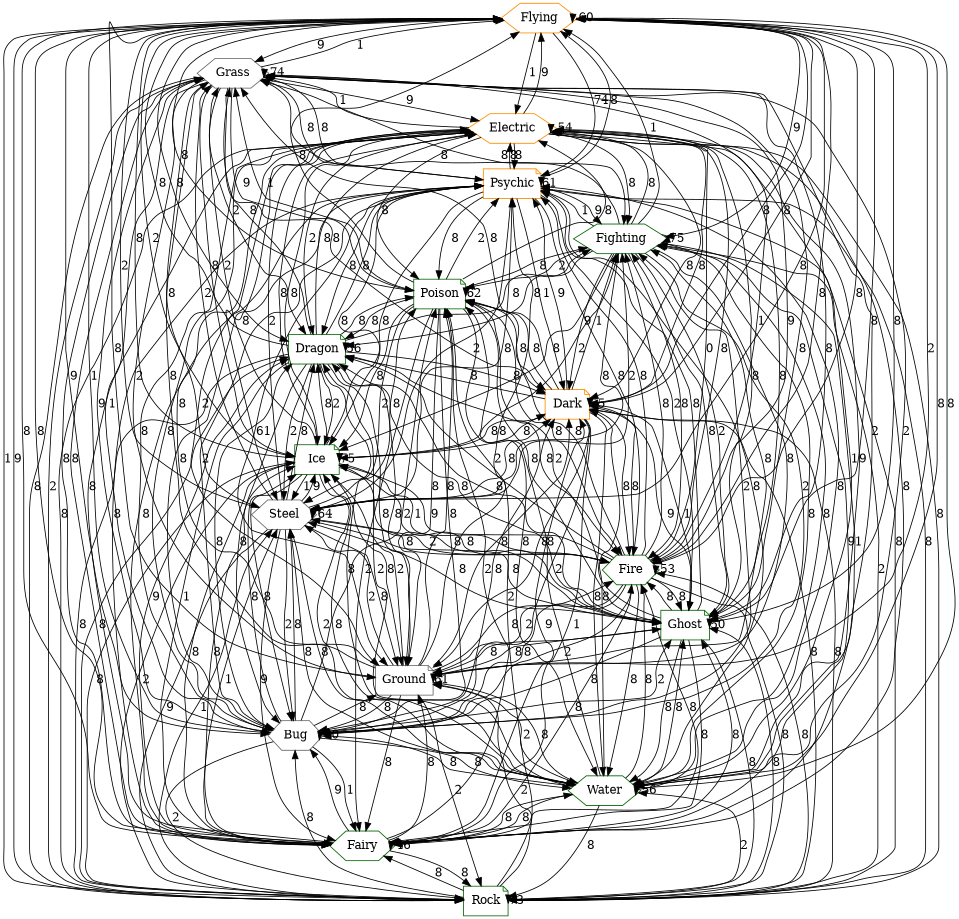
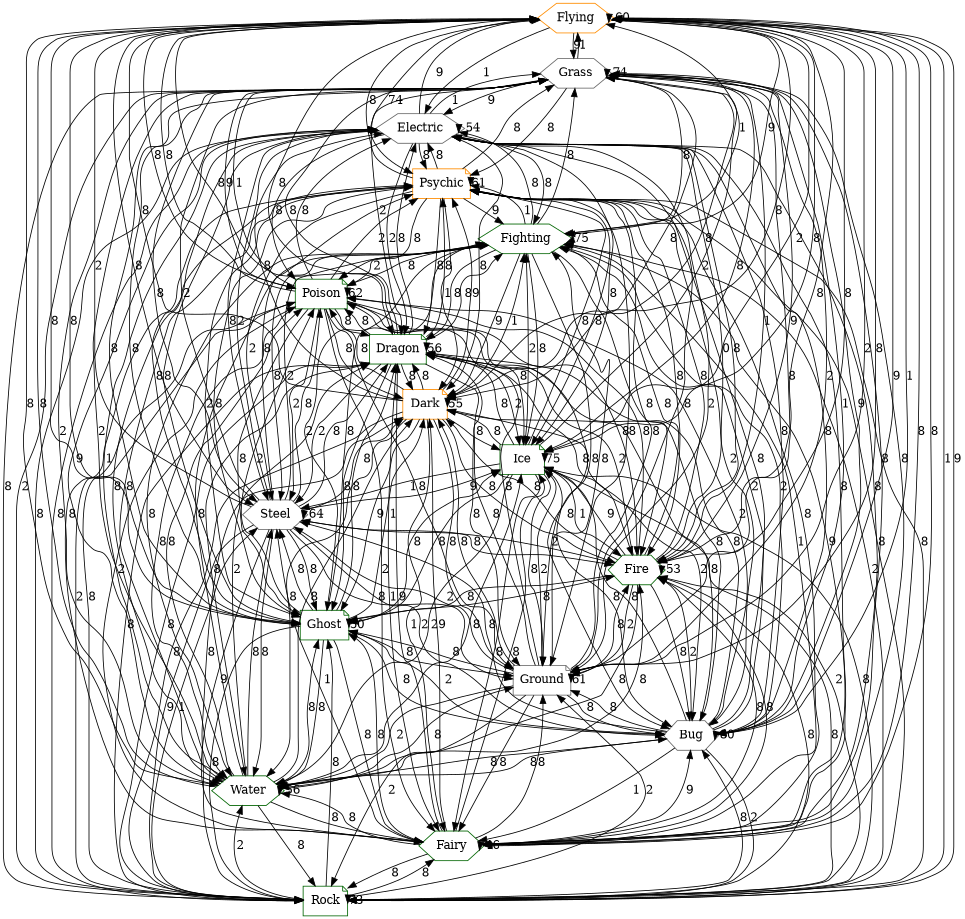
node "Electric": color darkorange -> gray40
edge "Ice" -> "Electric": removed, label "8"
edge "Psychic" -> "Ground": label "61" -> "8"
edge "Poison" -> "Rock": added, label "8"
